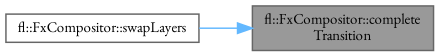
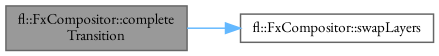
edge "fl::FxCompositor::swapLayers" -> "fl::FxCompositor::complete Transition": reversed
